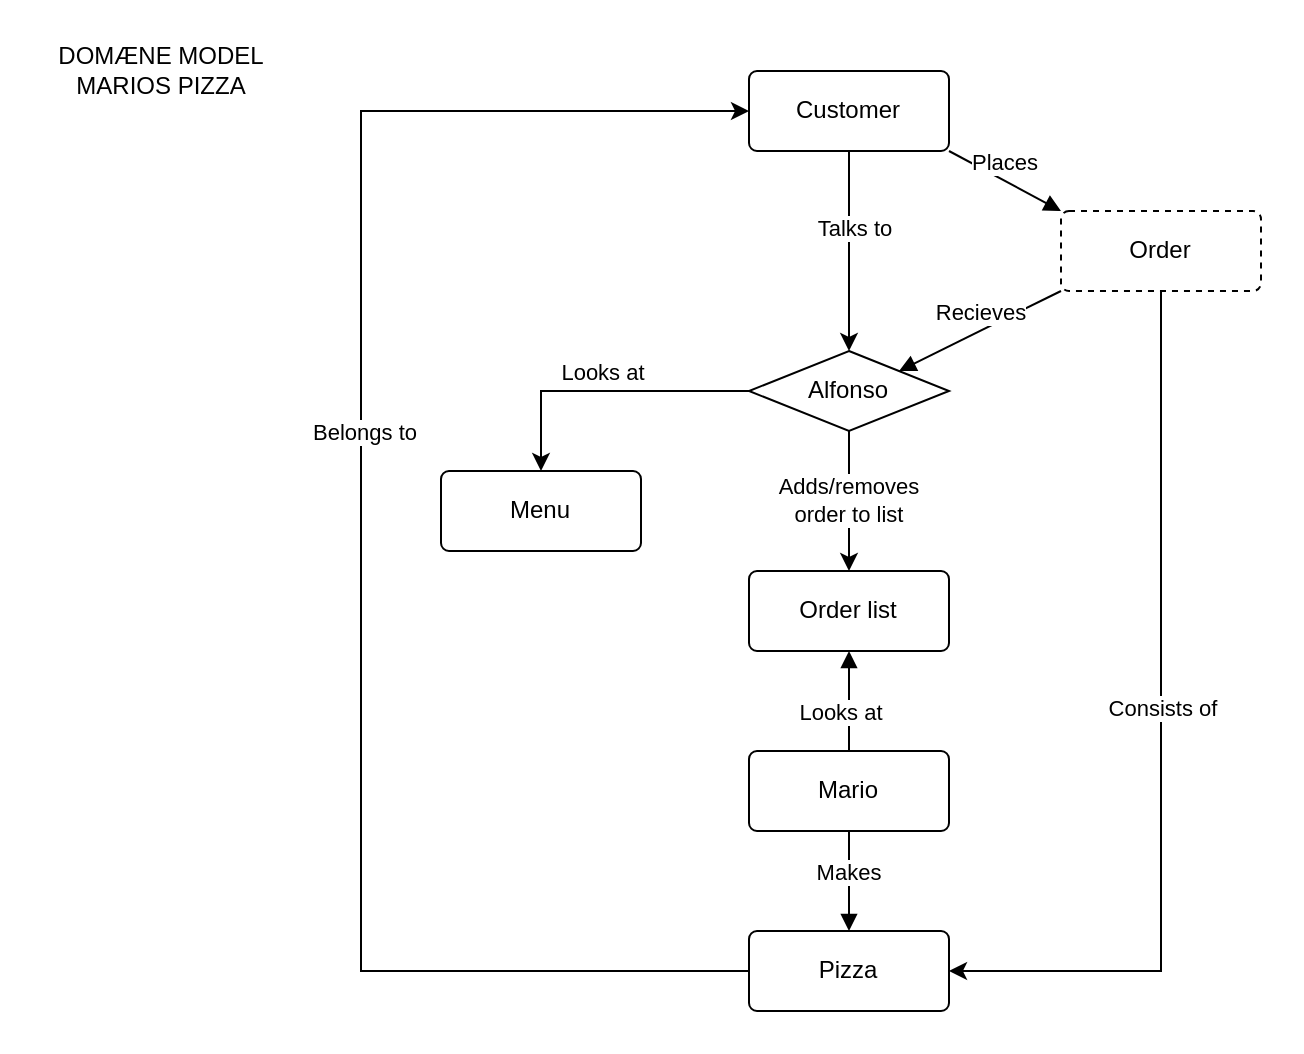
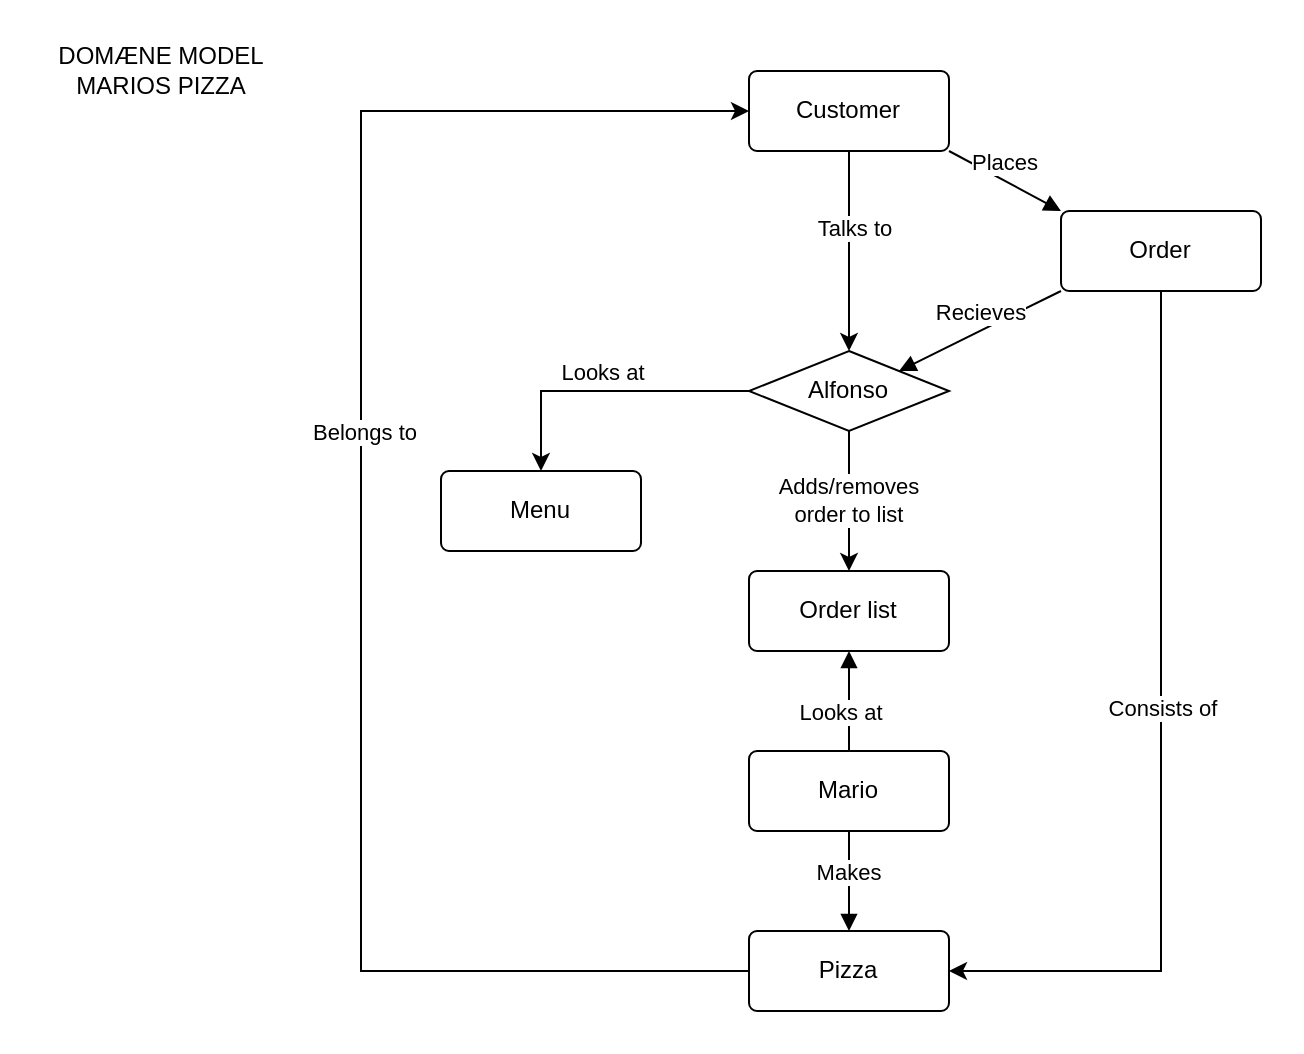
node "Order": style dashed -> solid
